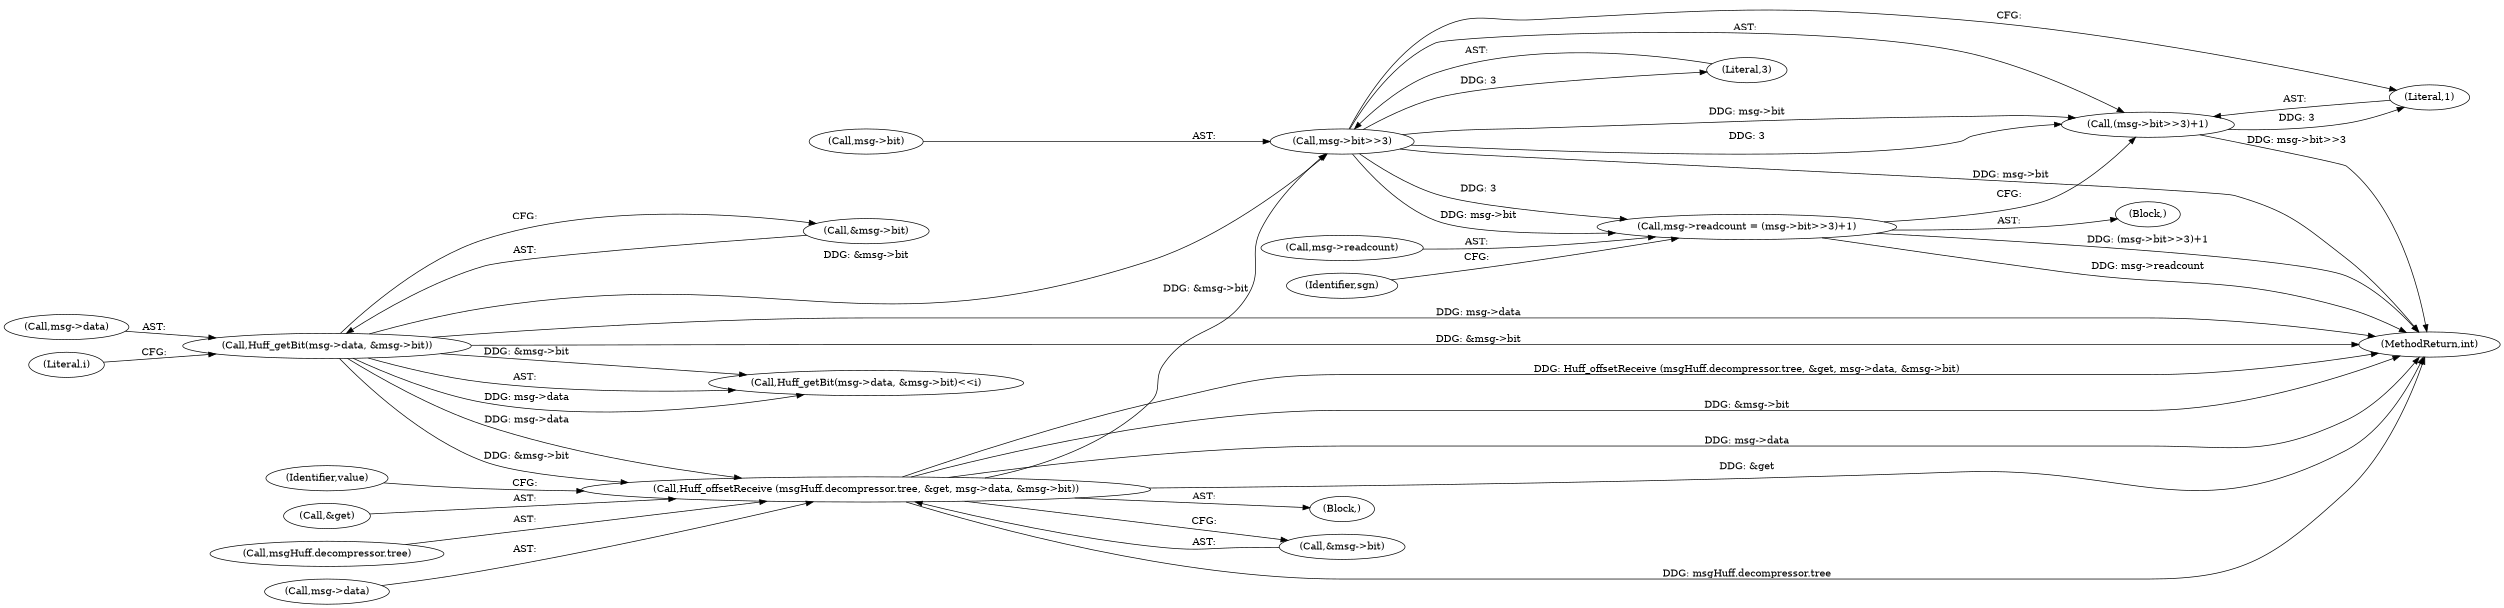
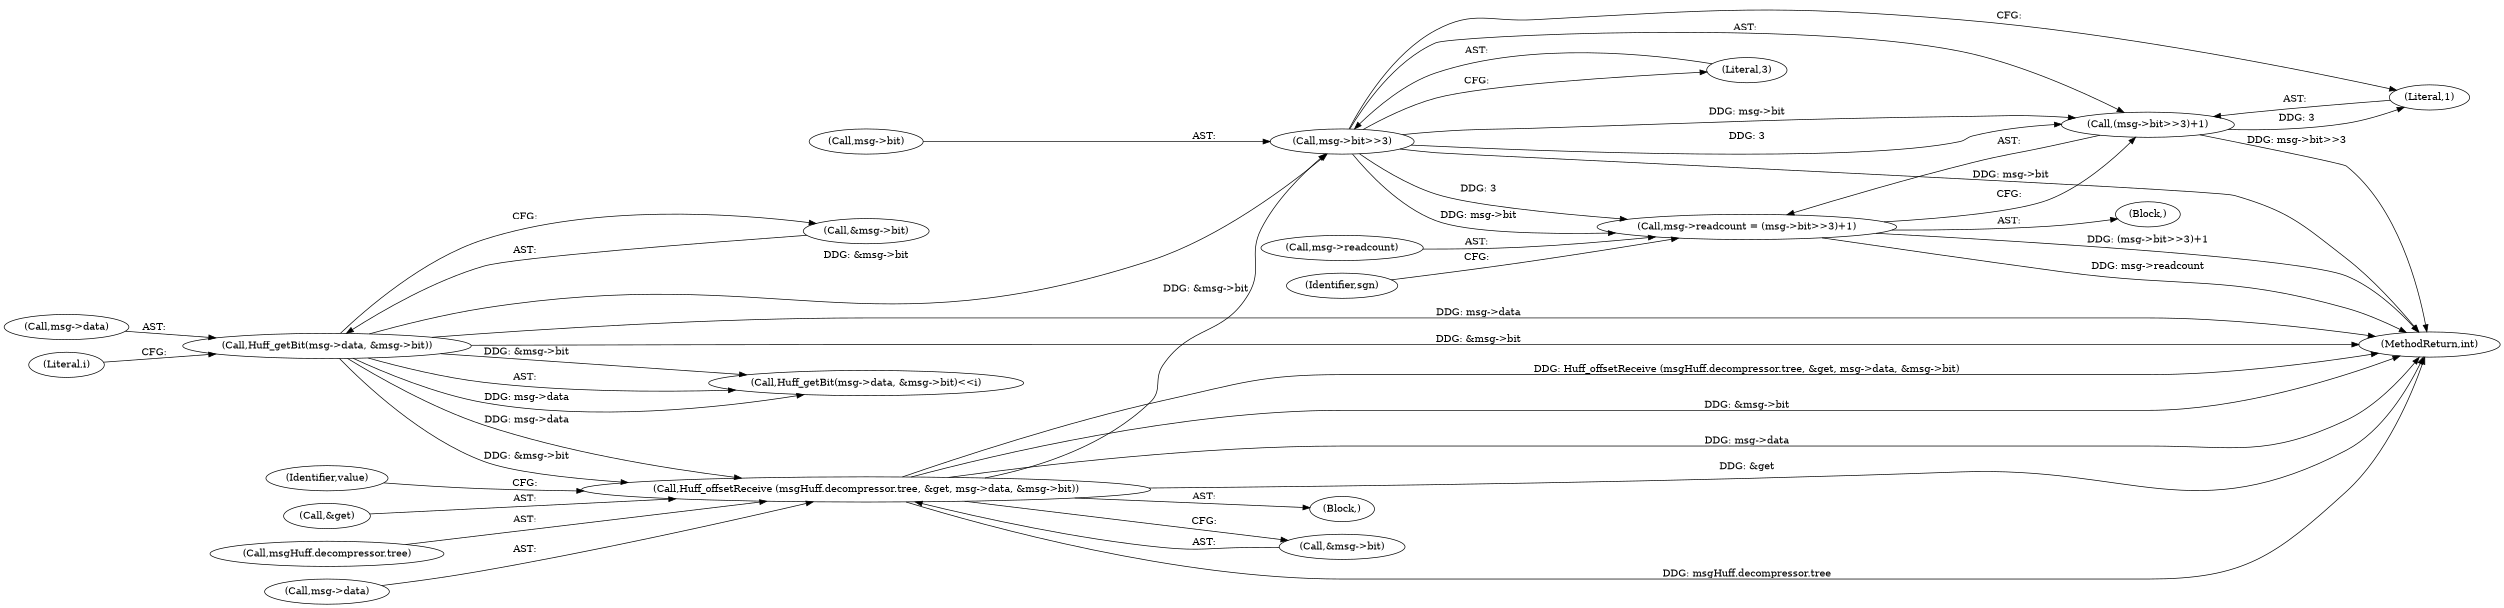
edge "(Call,msg->bit>>3)" -> "(Literal,3)": label "DDG: 3" -> "CFG: "
edge "(Call,(msg->bit>>3)+1)" -> "(Call,msg->readcount = (msg->bit>>3)+1)": added, label "AST:"
